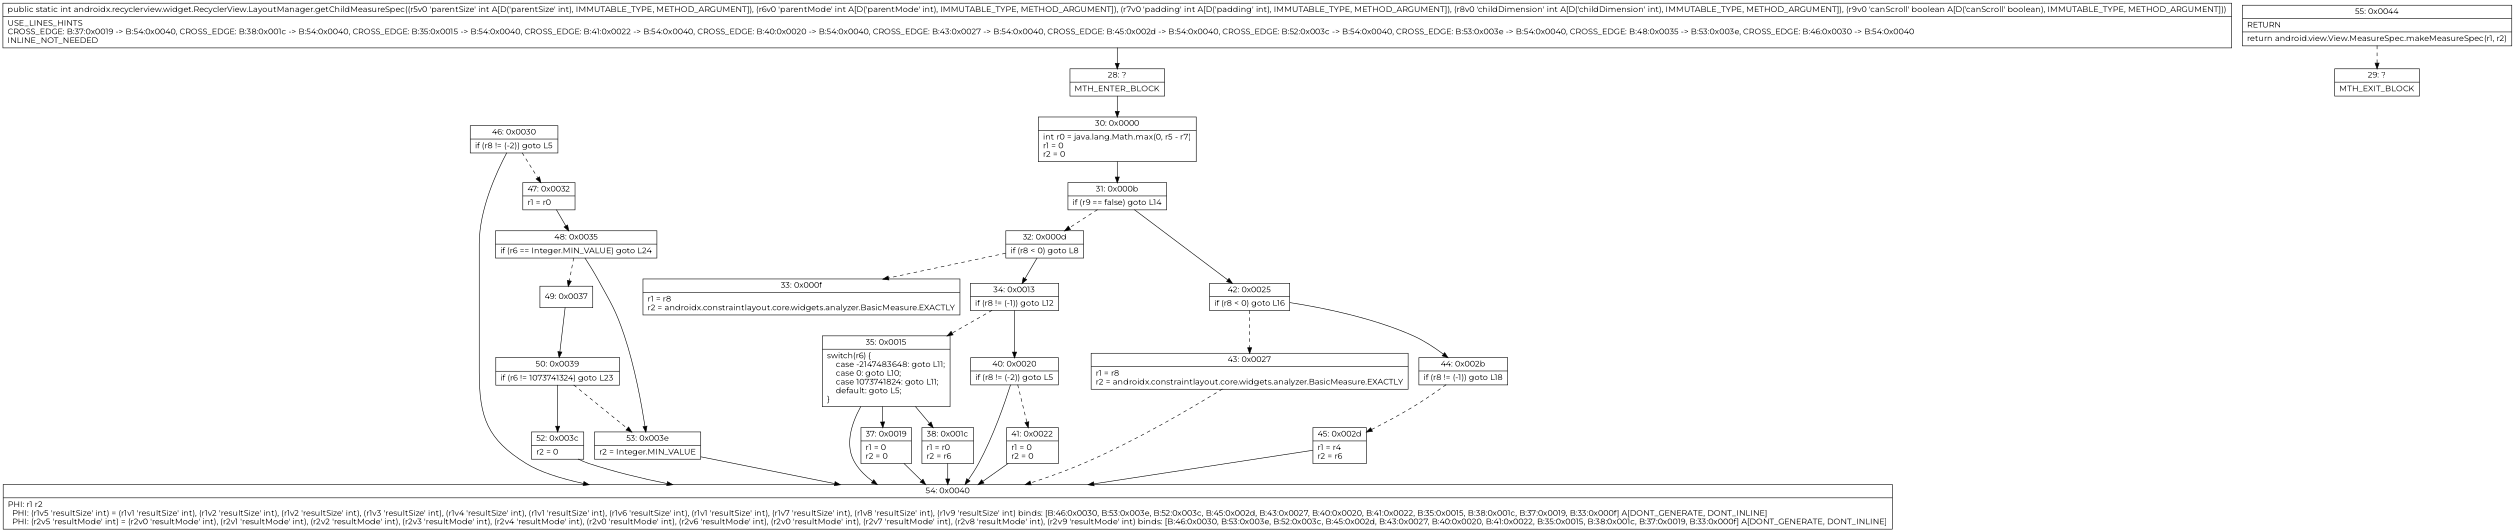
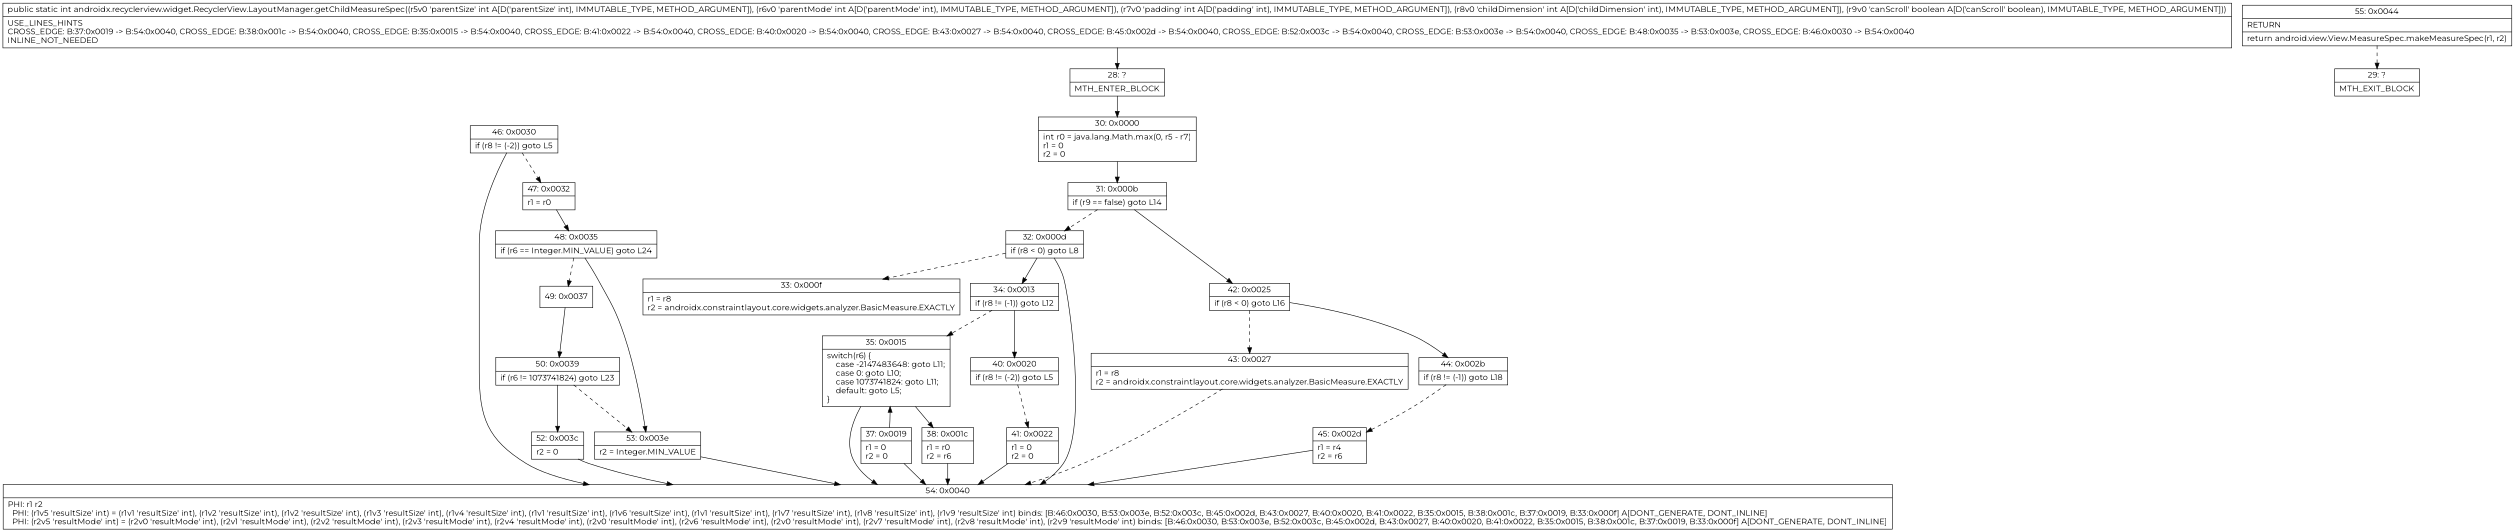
node "50: 0x0039": text "if (r6 != 1073741324) goto L23" -> "if (r6 != 1073741824) goto L23"
edge "35: 0x0015" -> "37: 0x0019": reversed
edge "40: 0x0020" -> "54: 0x0040": now "32: 0x000d" -> "54: 0x0040"
